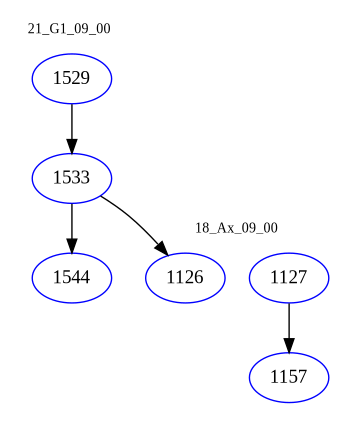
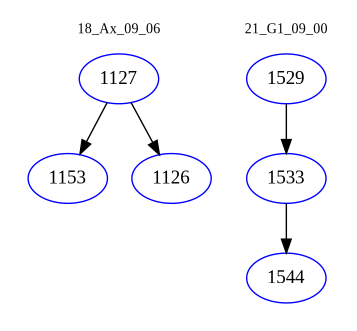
edge "1533" -> "1126": now "1127" -> "1126"
cluster "18_Ax_09_00": label "18_Ax_09_00" -> "18_Ax_09_06"
node "1157": label "1157" -> "1153"
